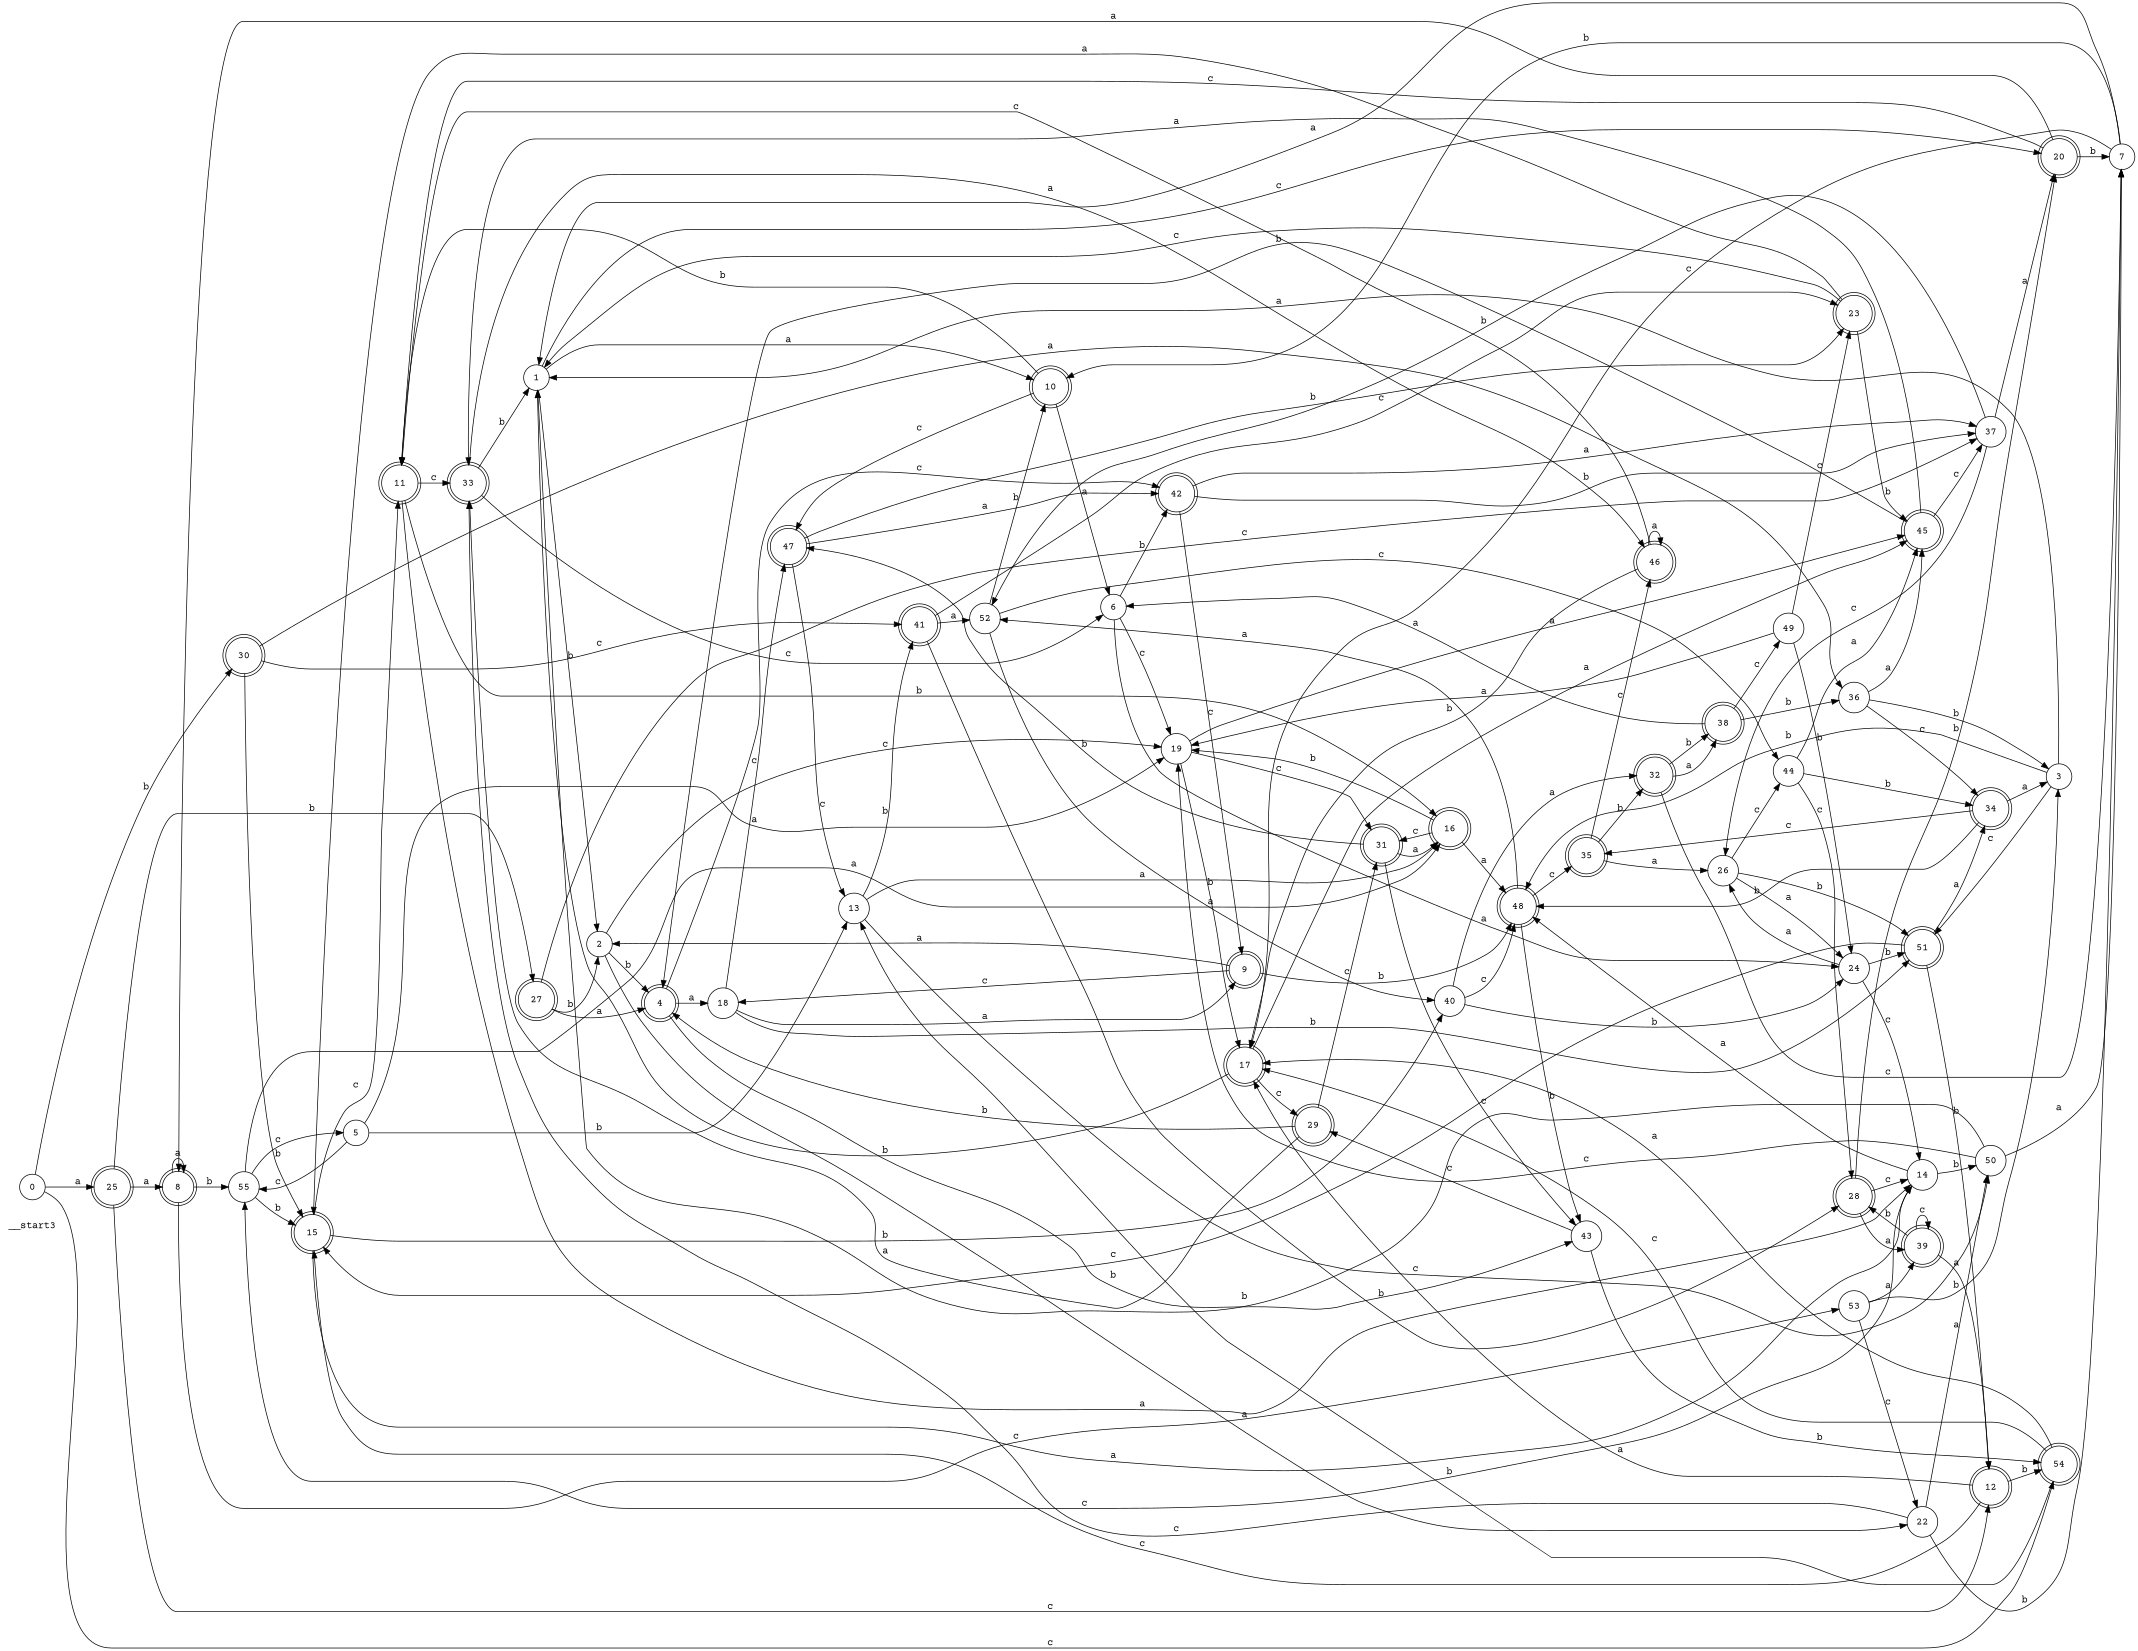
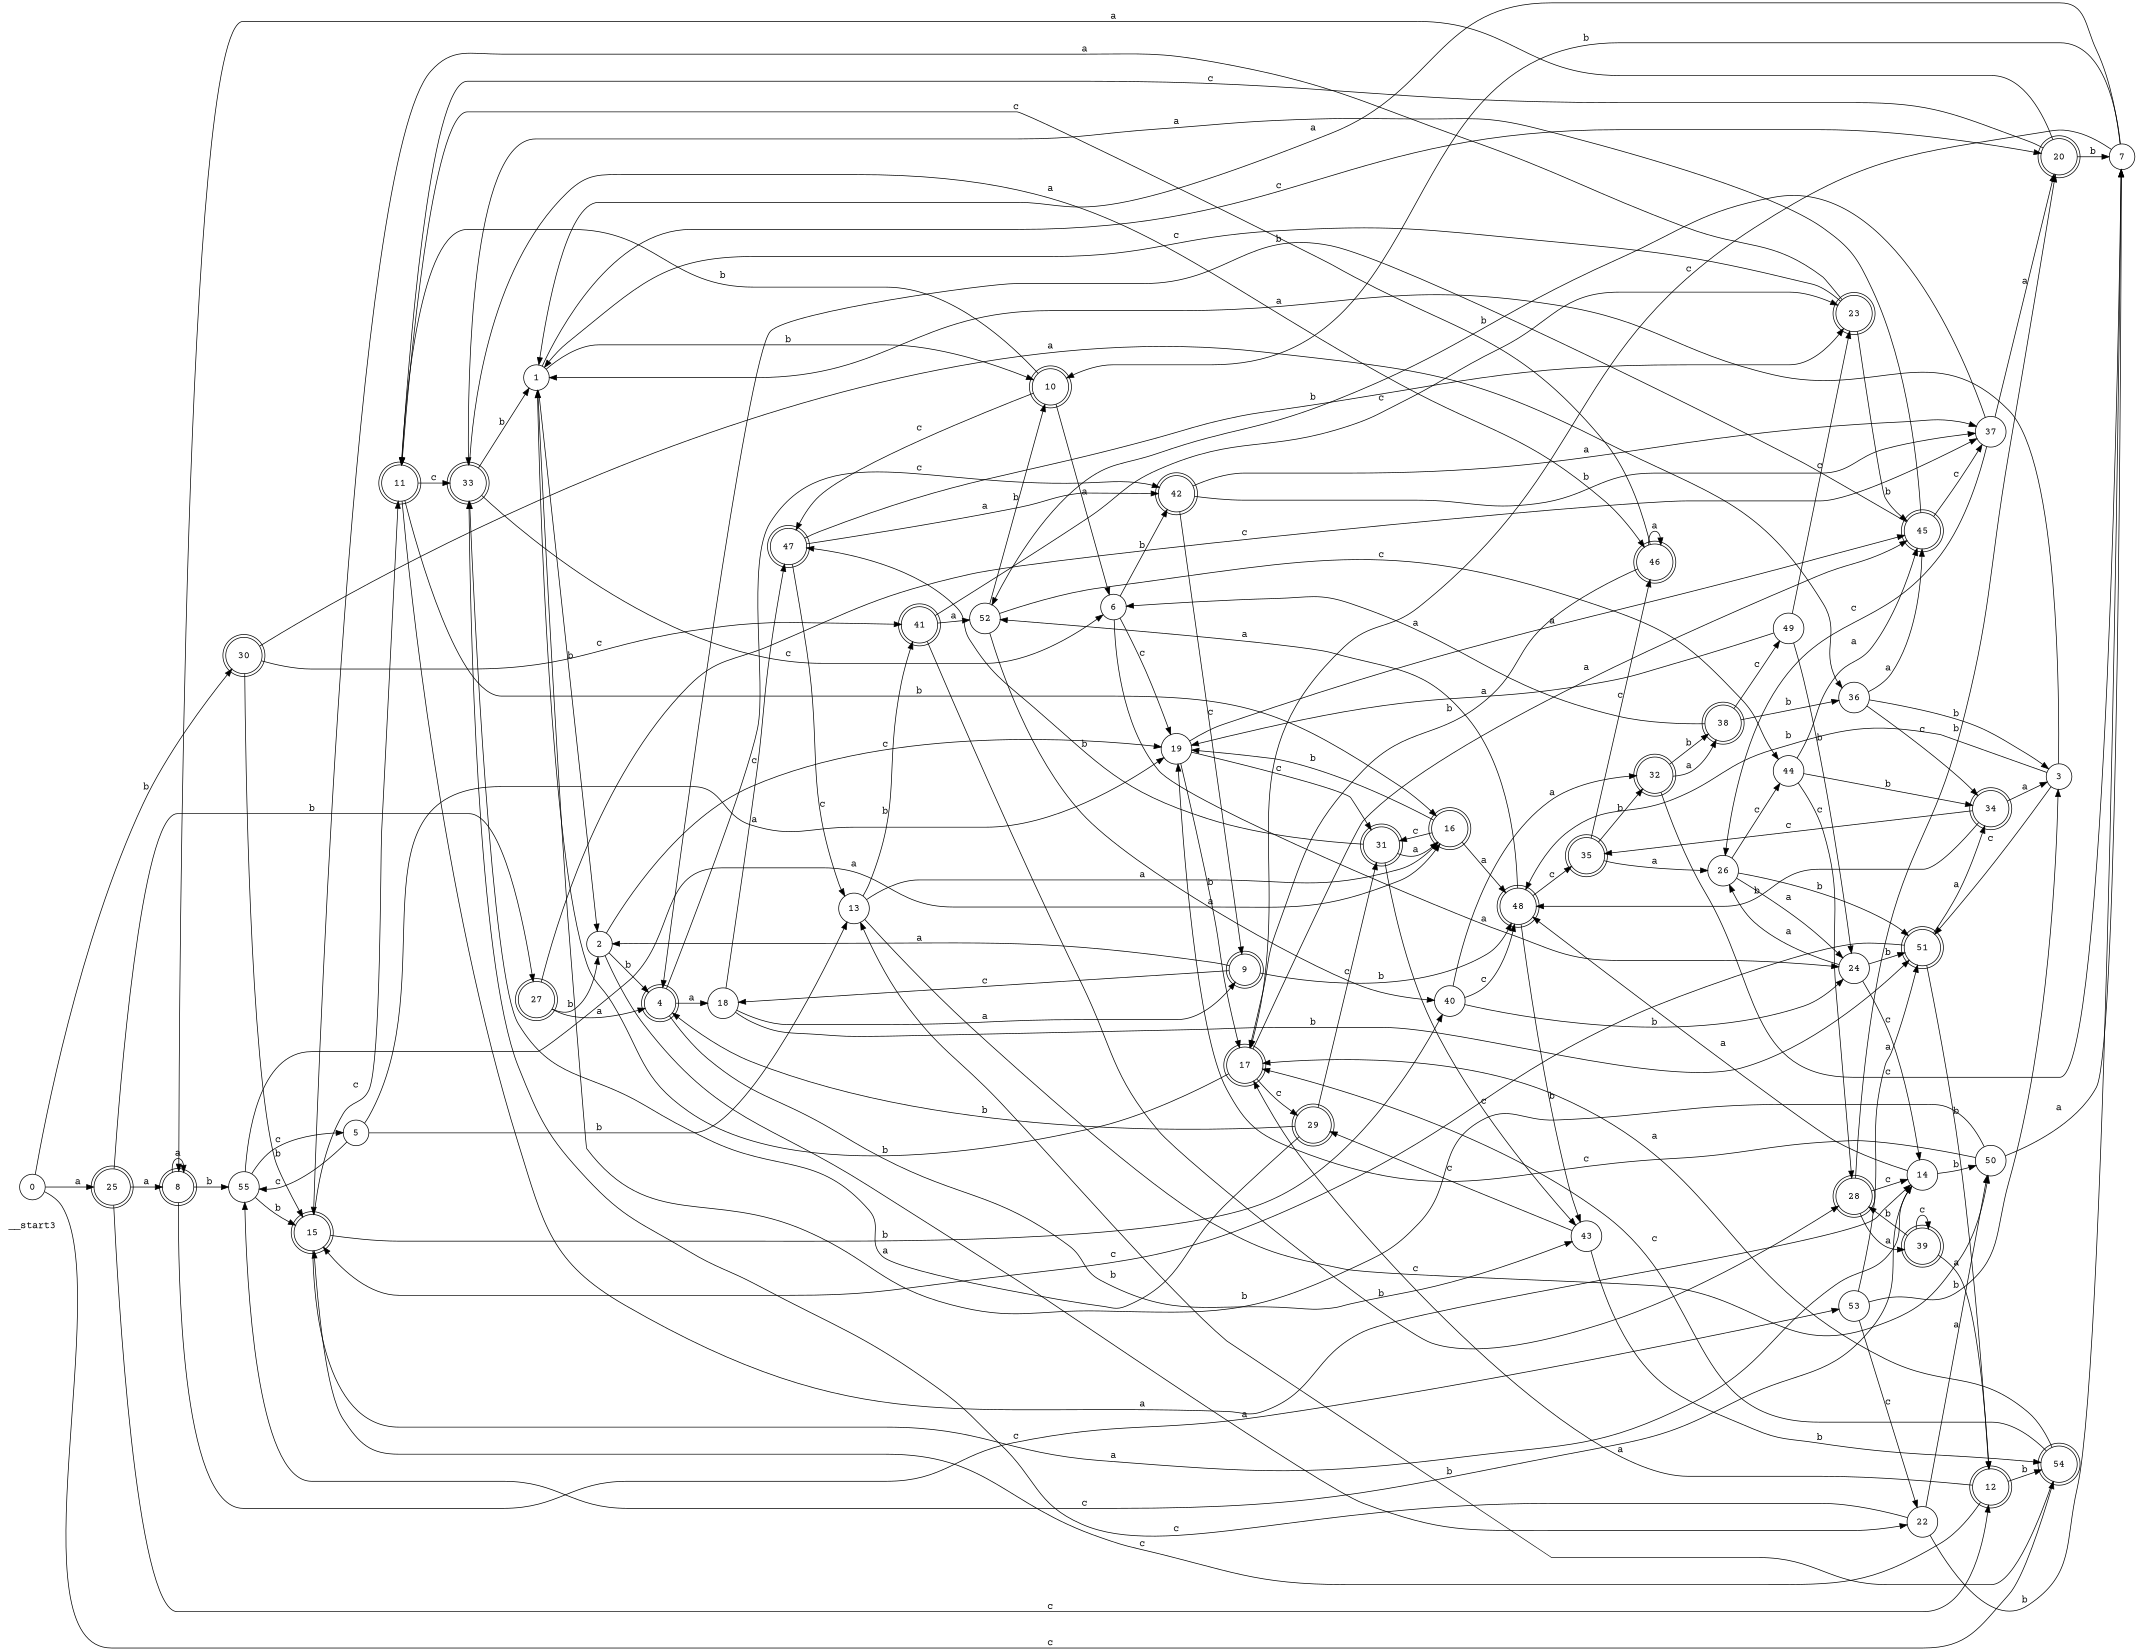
edge "1" -> "10": label "a" -> "b"
edge "53" -> "39": now "53" -> "51"
